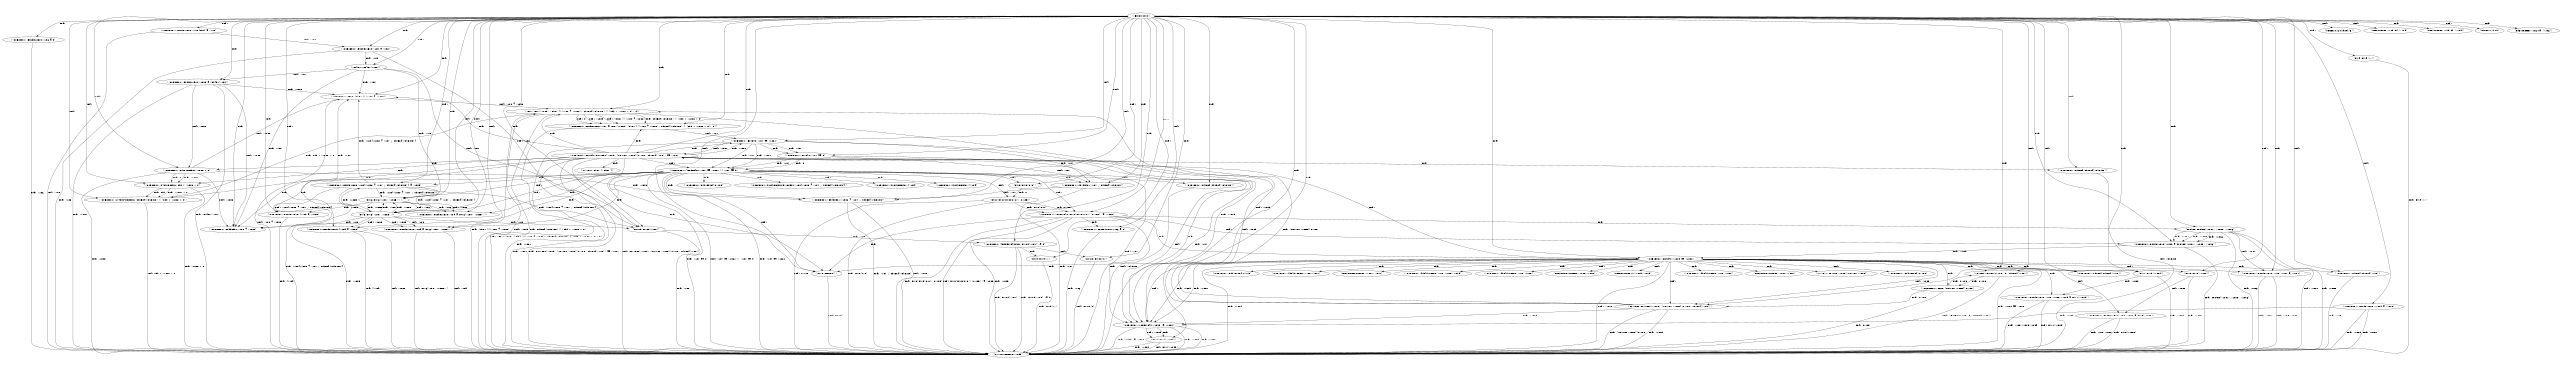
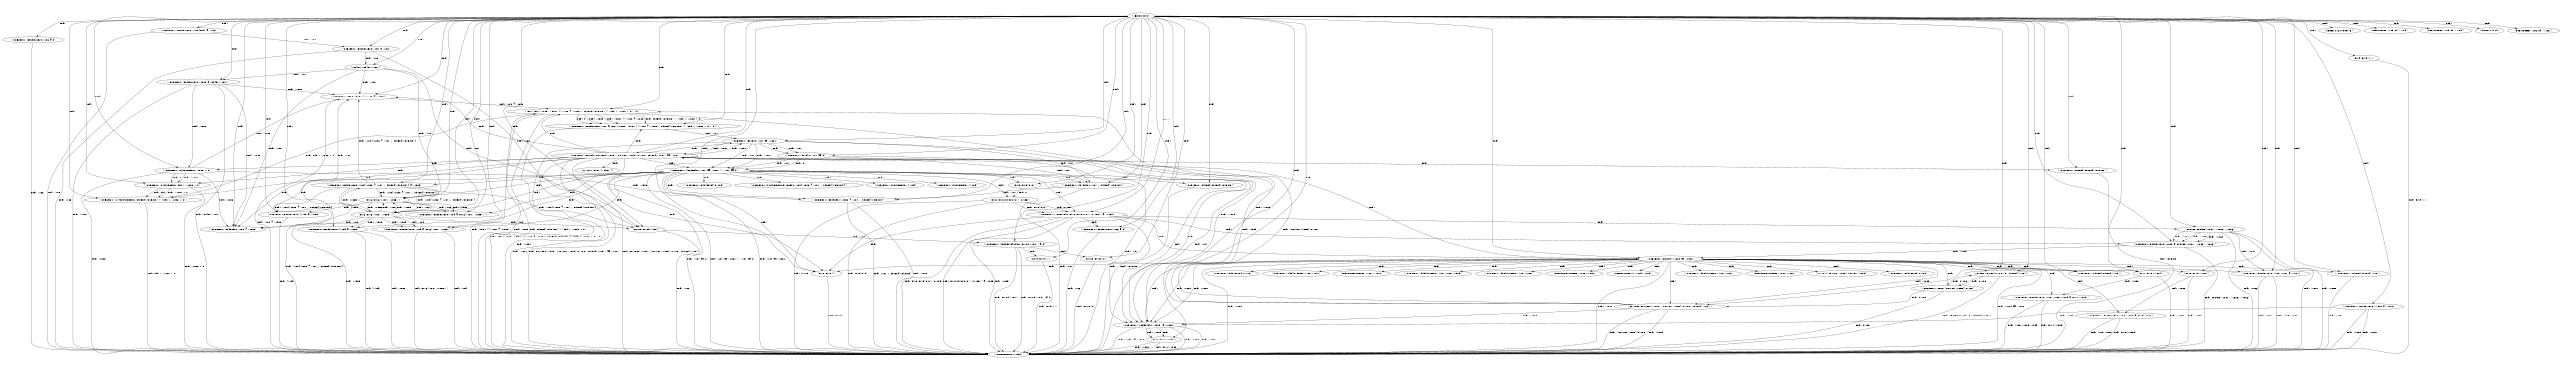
node "(FUN8,FIELD8())": label "(FUN8,FIELD8())" -> "(FUN8,FUN8())"
node "(UNKNOWN_RETURN,void)": label "(UNKNOWN_RETURN,void)" -> "(METHOD_RETURN,void)"
